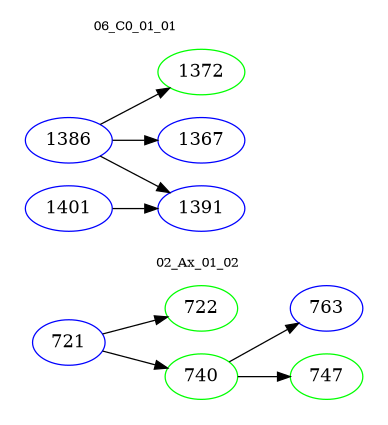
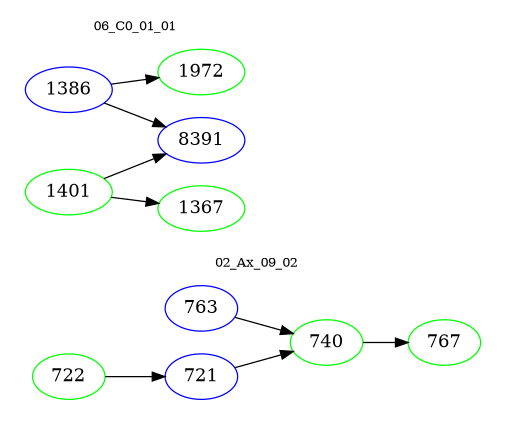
node "1372": label "1372" -> "1972"
edge "1386" -> "1367": now "1401" -> "1367"
node "1367": color blue -> green
node "1401": color blue -> green
node "1391": label "1391" -> "8391"
cluster "02_Ax_01_02": label "02_Ax_01_02" -> "02_Ax_09_02"
edge "721" -> "722": reversed
edge "740" -> "763": reversed
node "747": label "747" -> "767"
